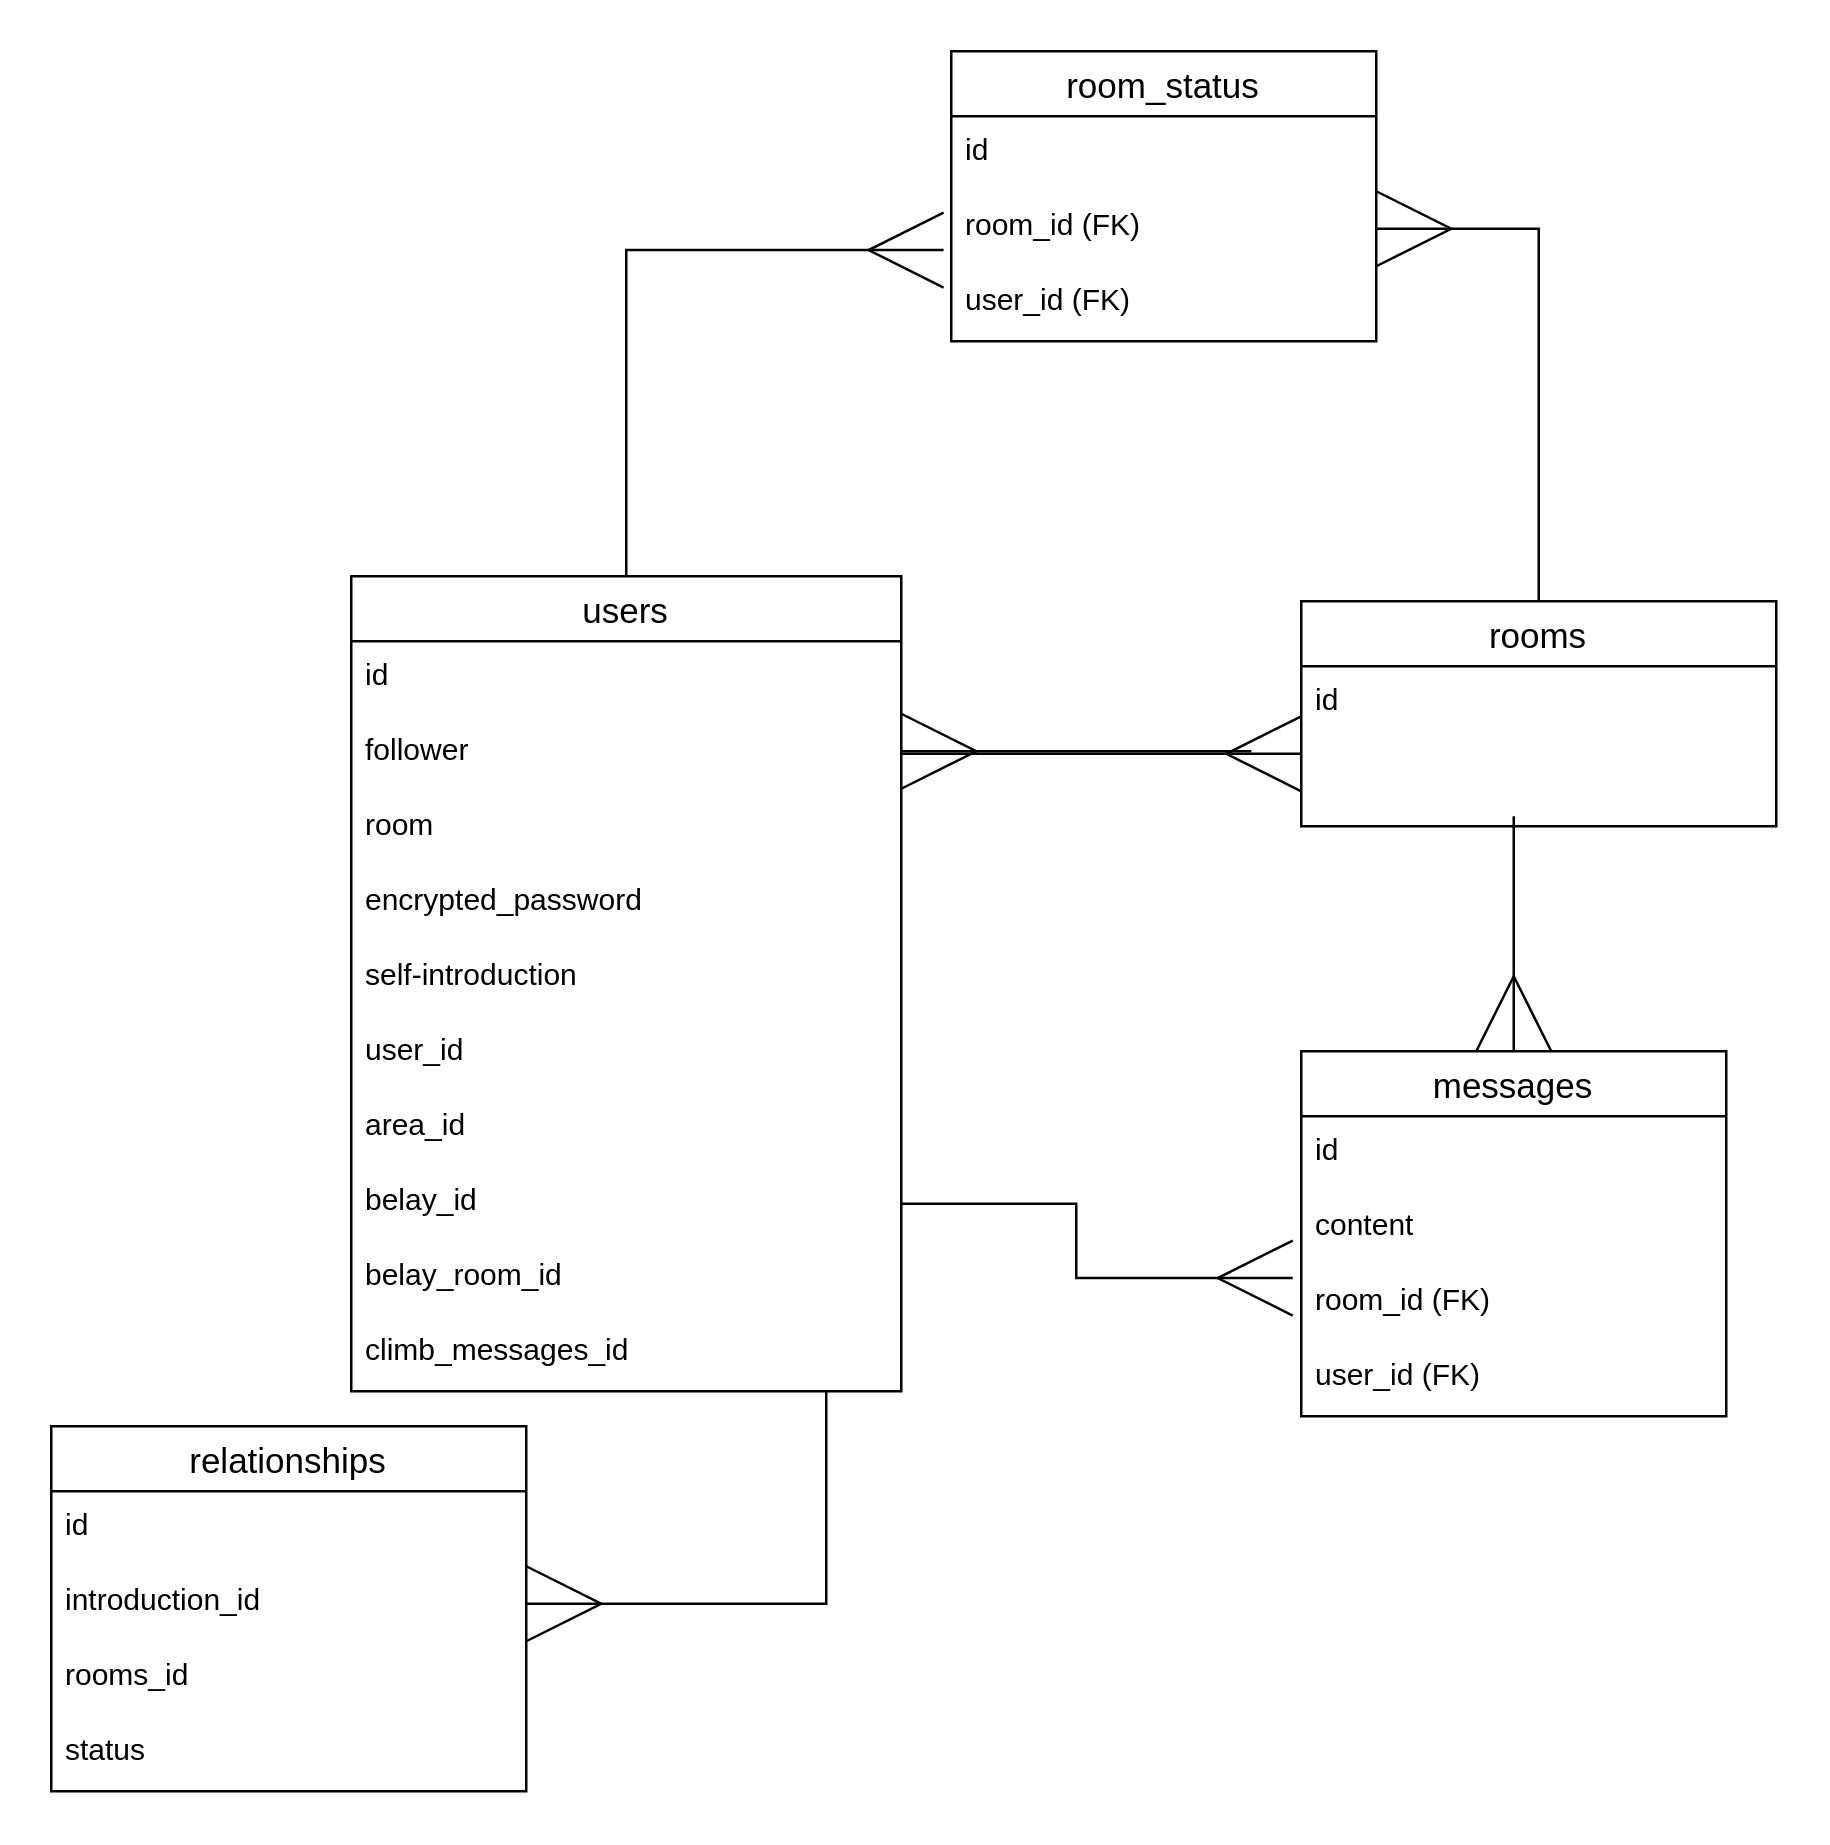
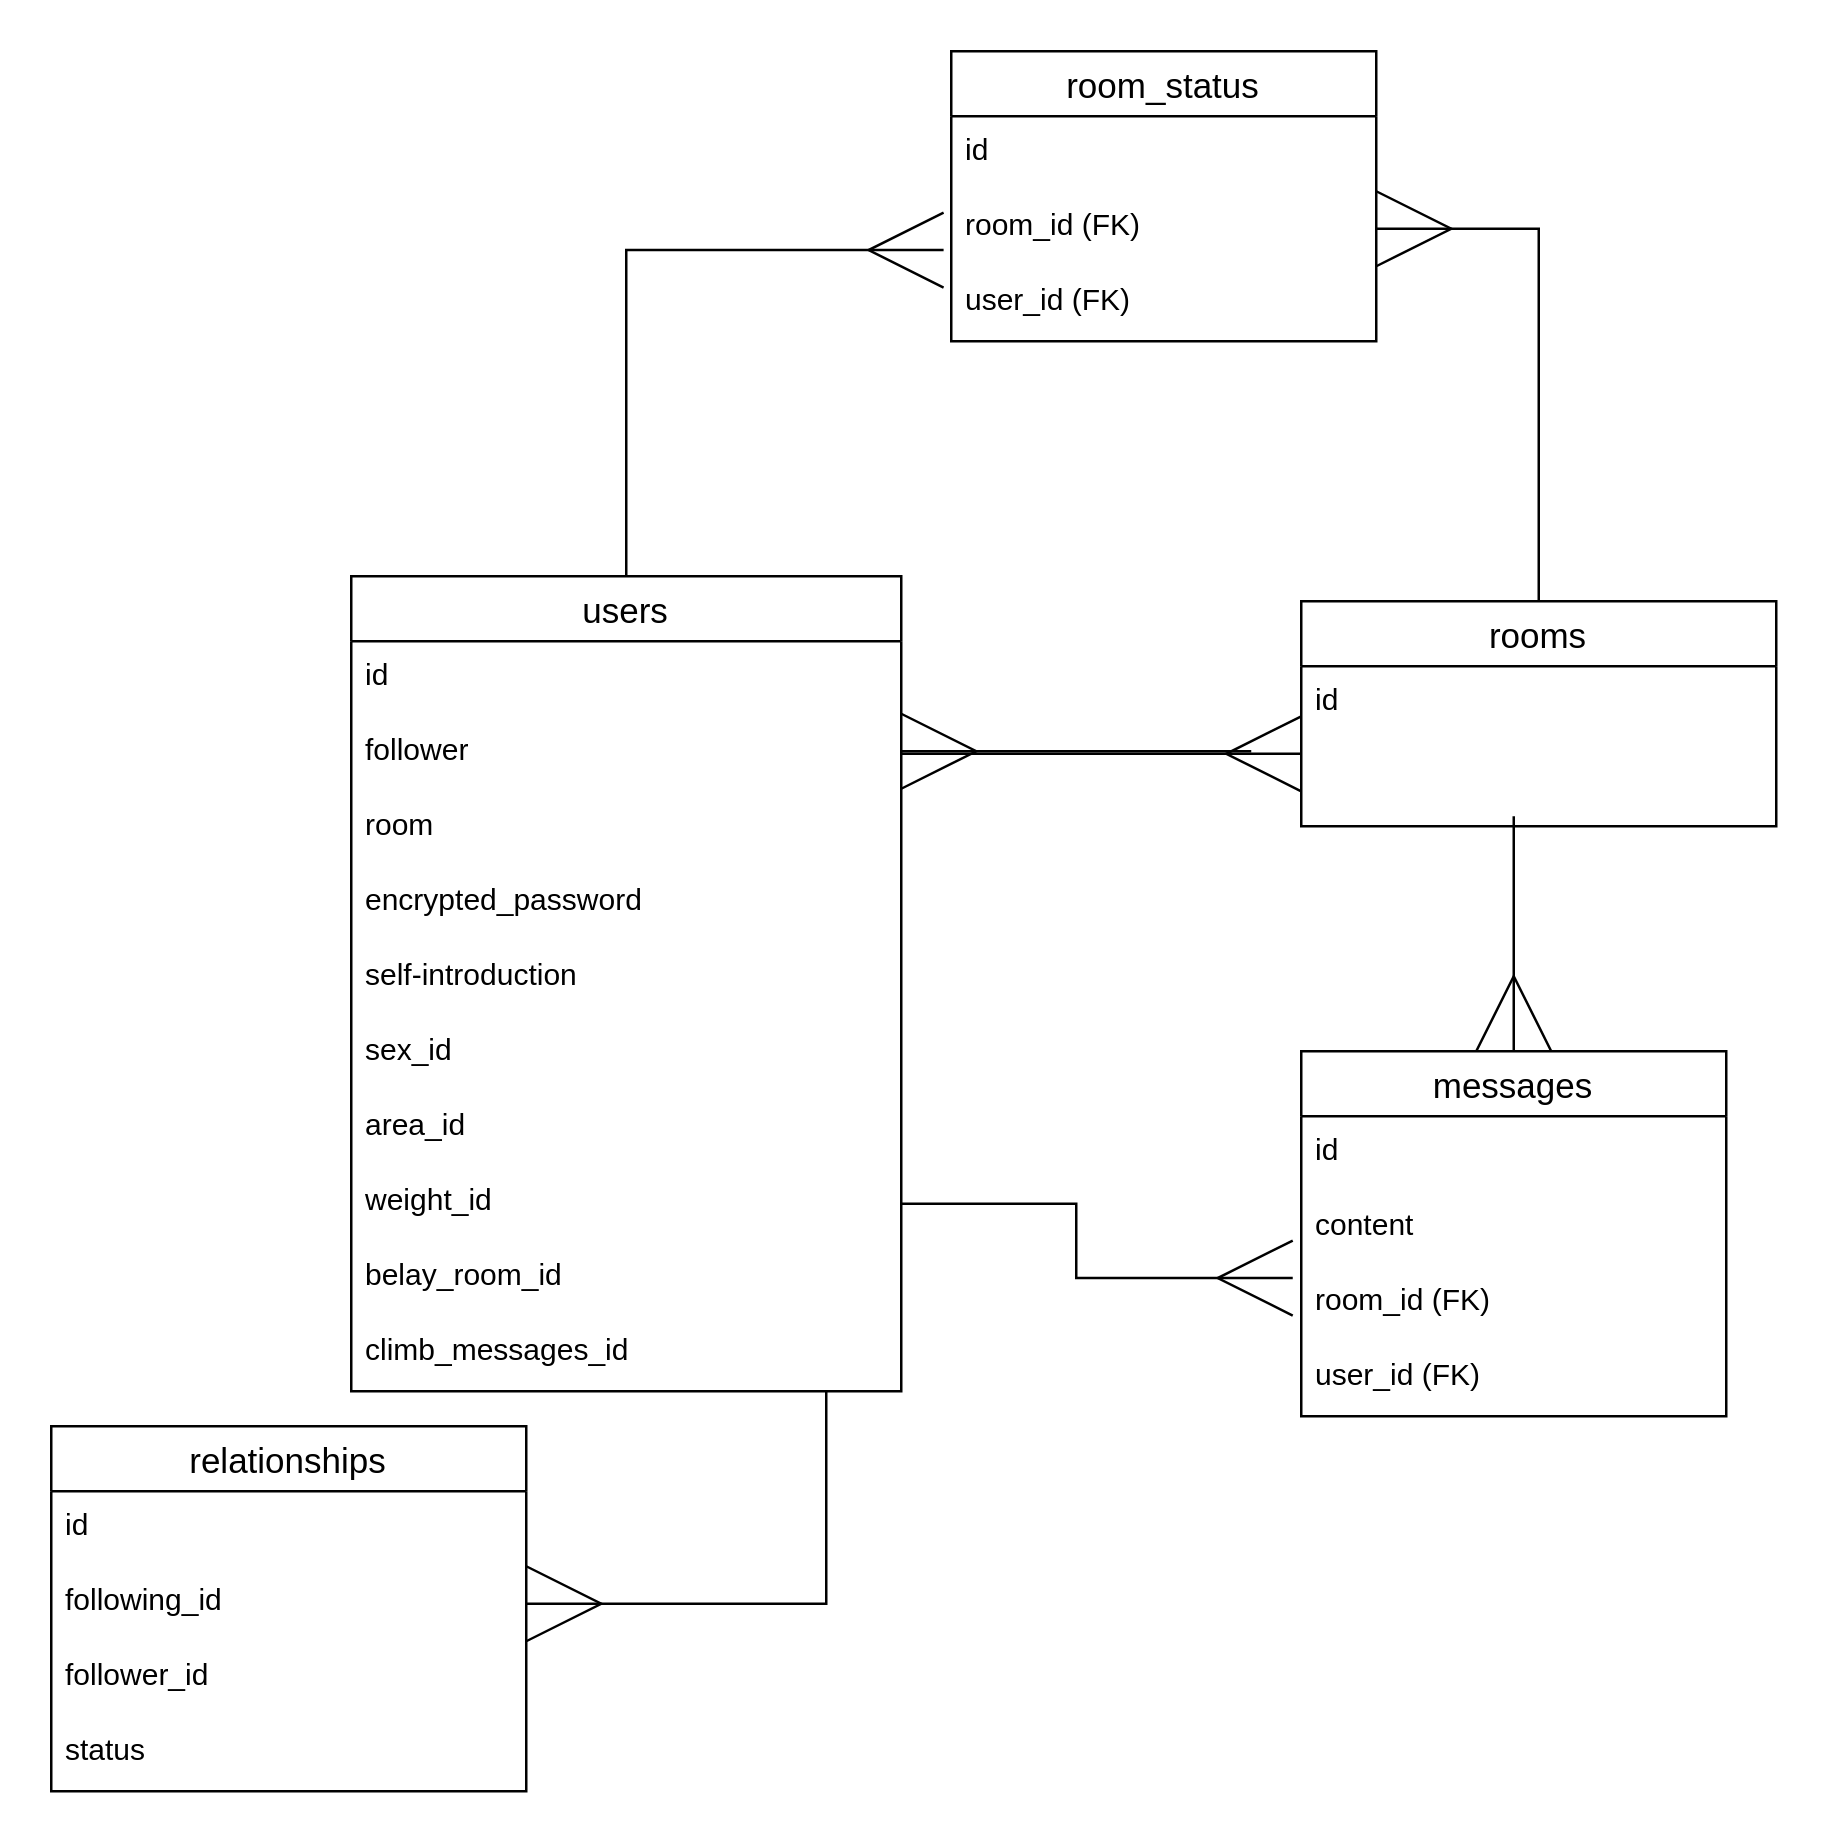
node "user_id": label "user_id" -> "sex_id"
node "belay_id": label "belay_id" -> "weight_id"
node "introduction_id": label "introduction_id" -> "following_id"
node "rooms_id": label "rooms_id" -> "follower_id"
